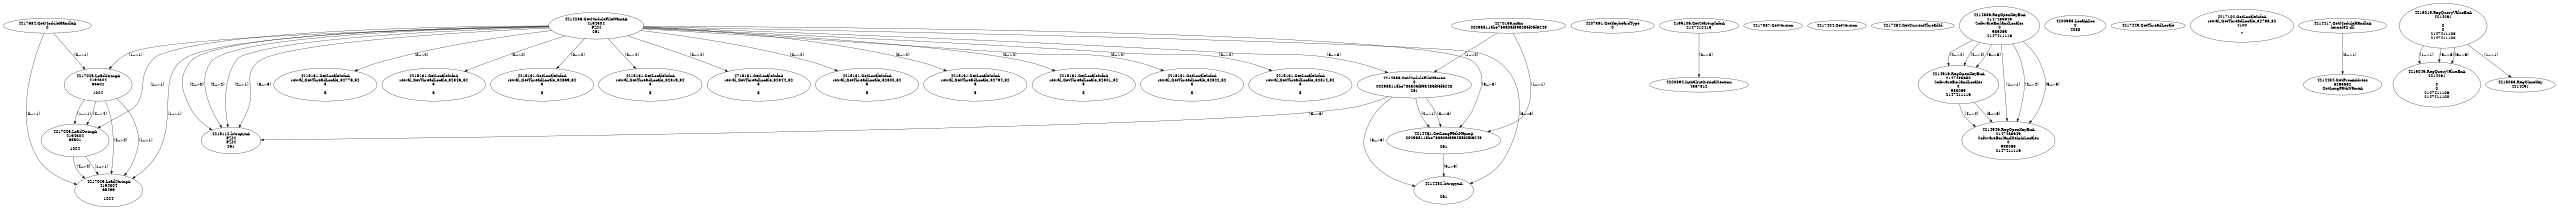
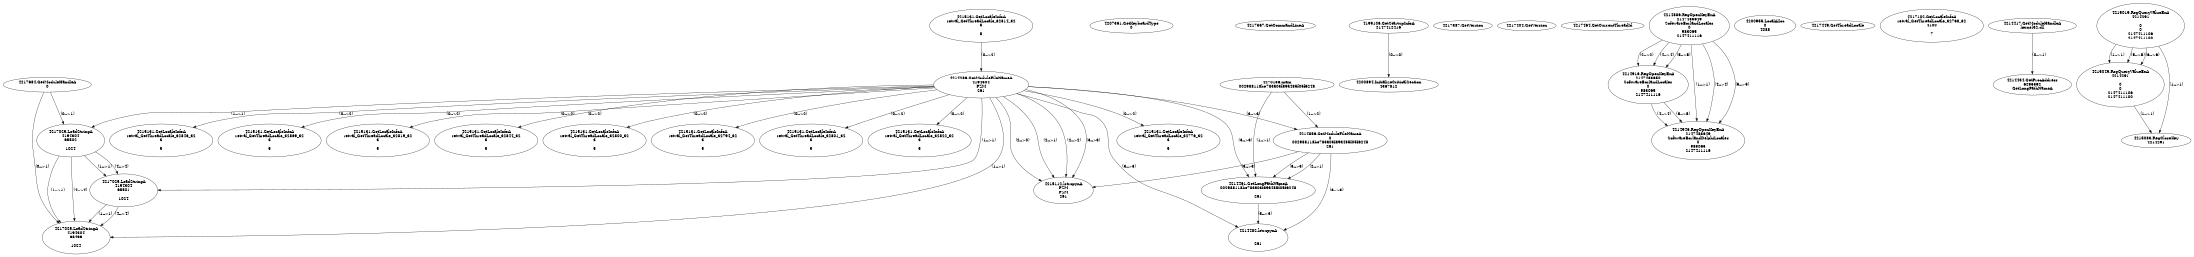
node "4217367.GetCommandLineA": added
edge "4214286.GetModuleFileNameA 4194304 PZM 261" -> "4215131.GetLocaleInfoA retval_GetThreadLocale_32814_32 3 5": reversed
node "4715131.GetLocaleInfoA retval_GetThreadLocale_32844_32 3 5": label "4715131.GetLocaleInfoA retval_GetThreadLocale_32844_32 3 5" -> "4215131.GetLocaleInfoA retval_GetThreadLocale_32844_32 3 5"
edge "4215049.RegQueryValueExA 4214291 0 0 2147411106 2147411100" -> "4215083.RegCloseKey 4214291": added, label "(1-->1)"
